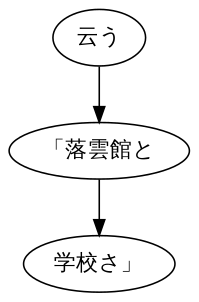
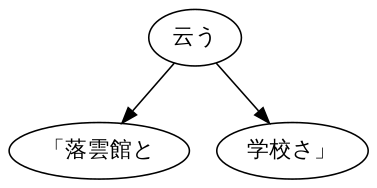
edge "「落雲館と" -> "学校さ」": now "云う" -> "学校さ」"
